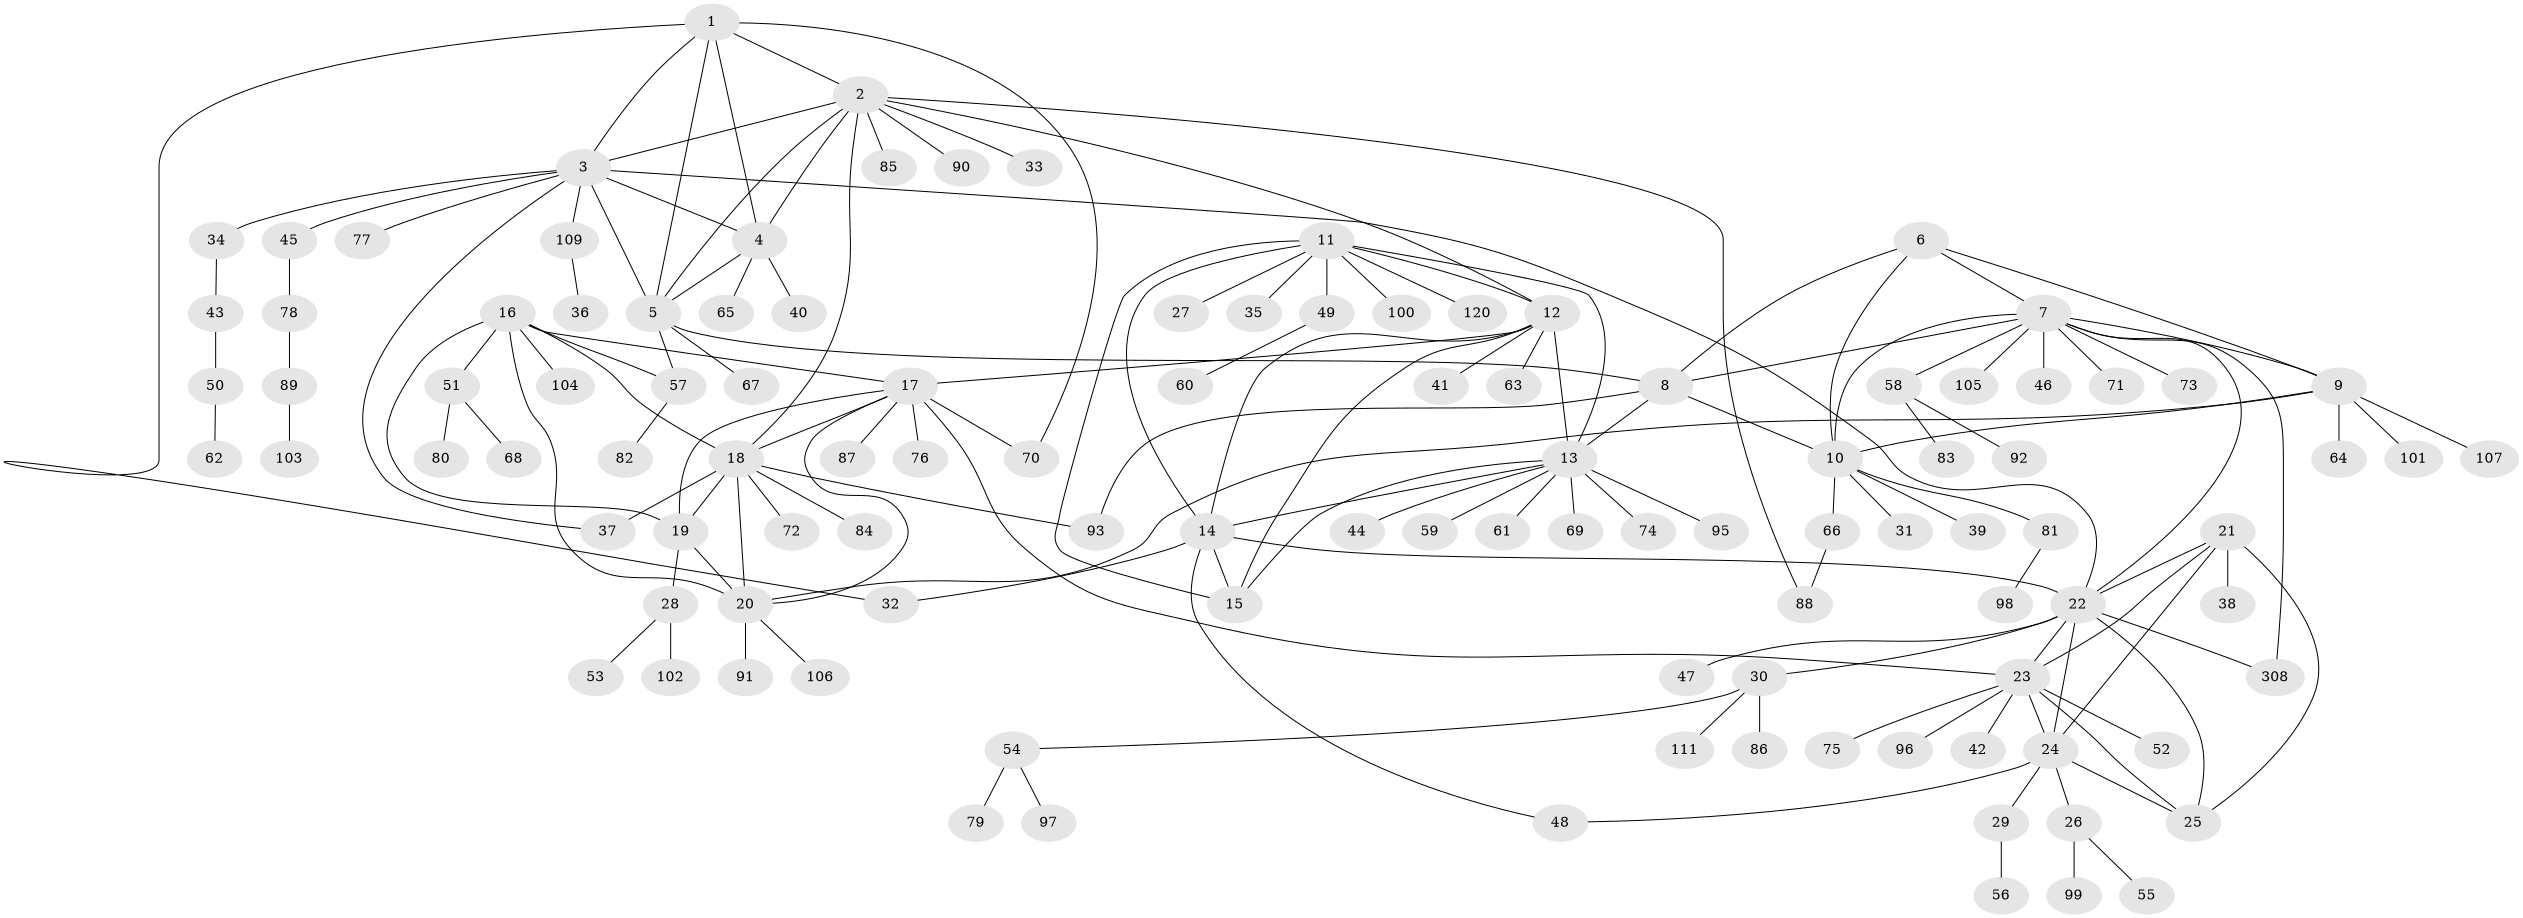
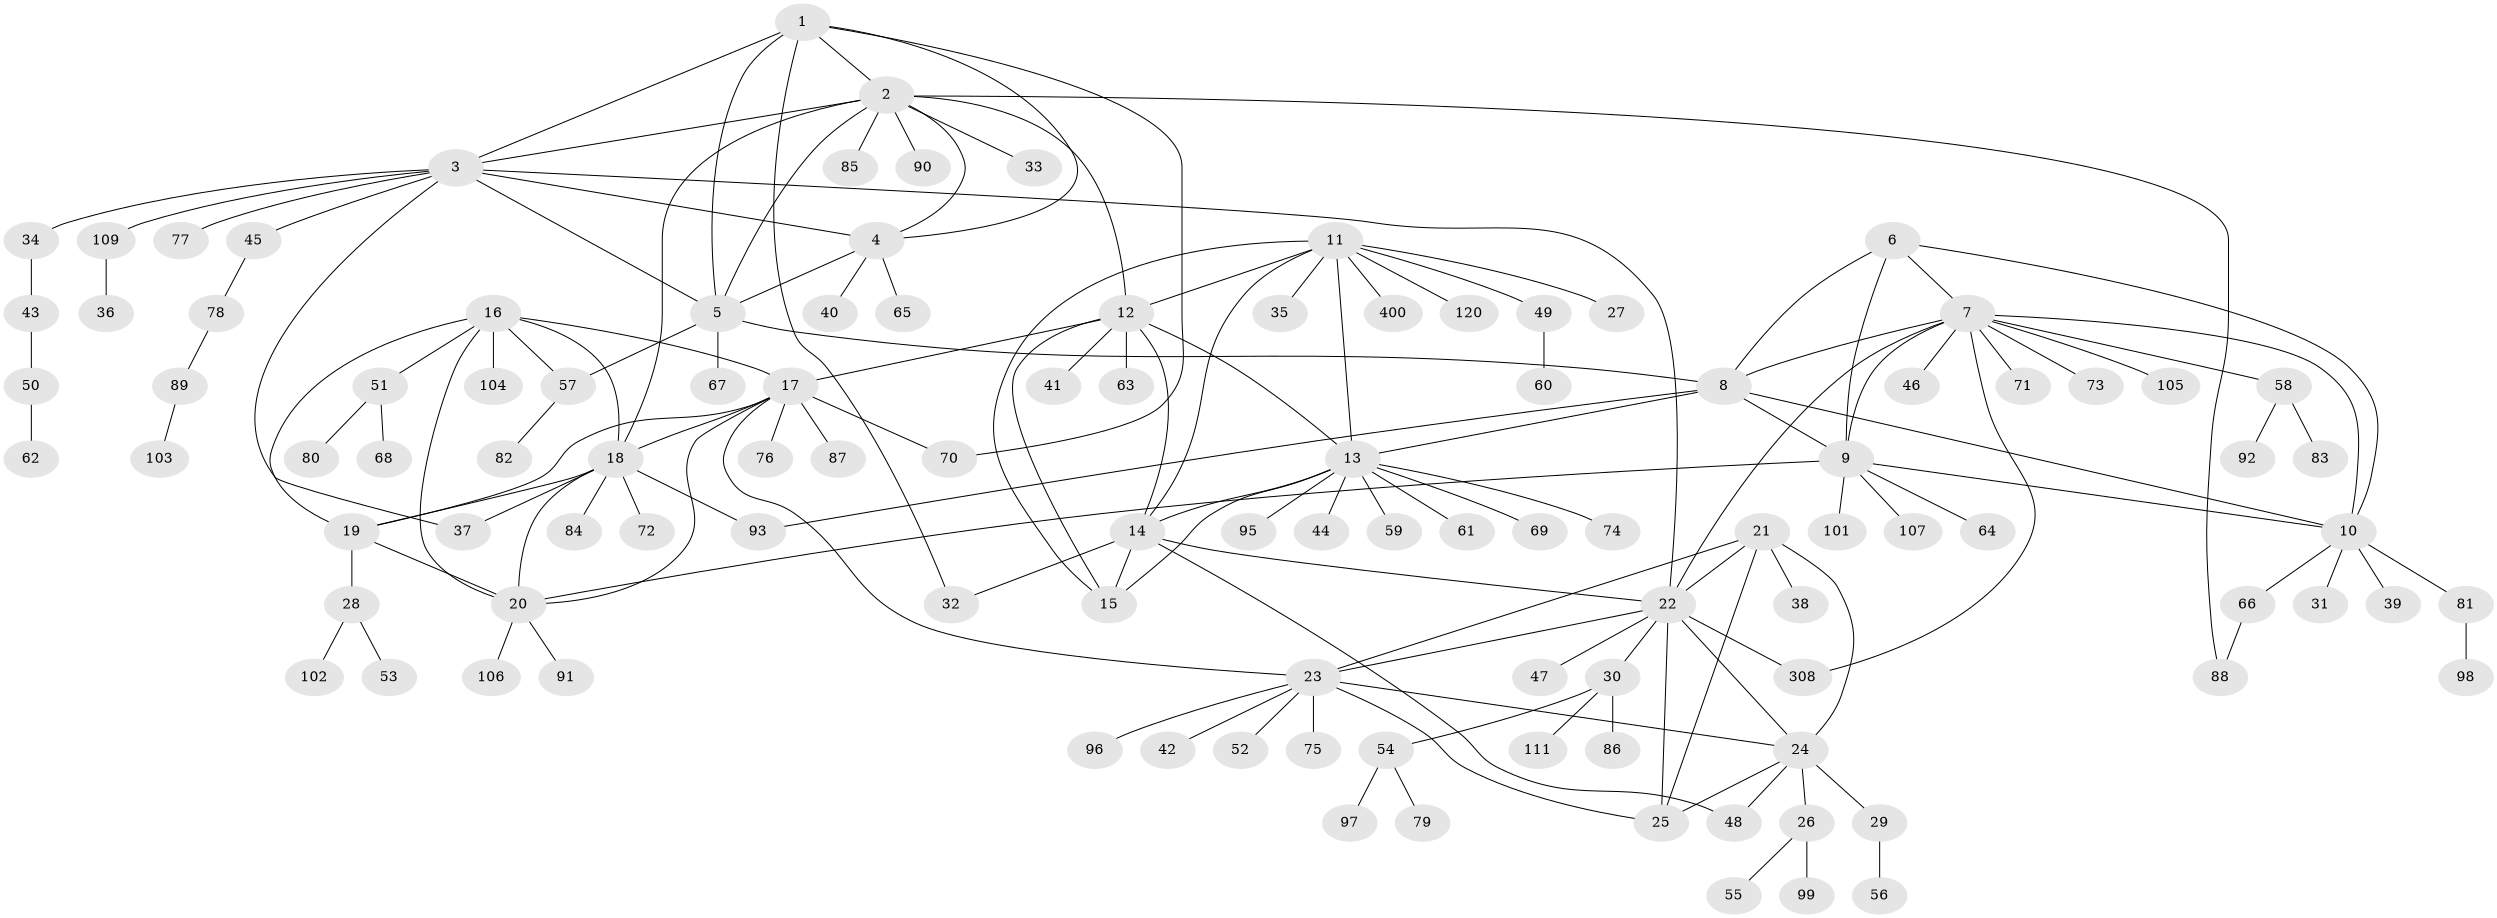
node "100": label "100" -> "400"
edge "8" -- "9": added
